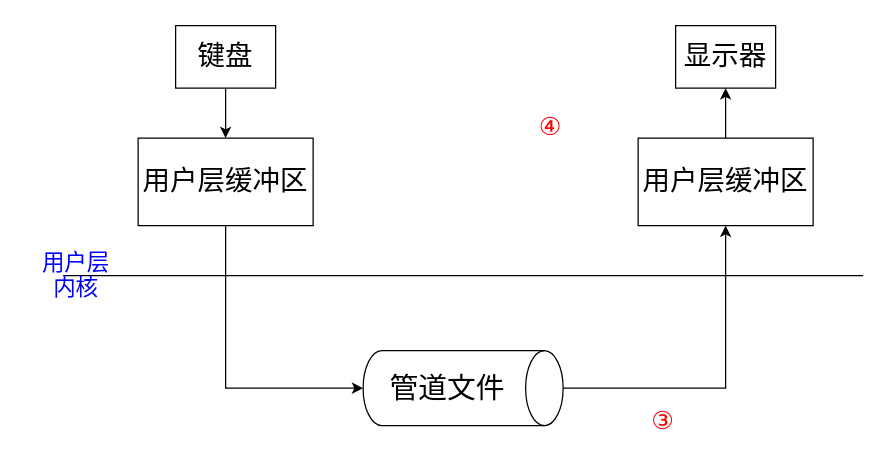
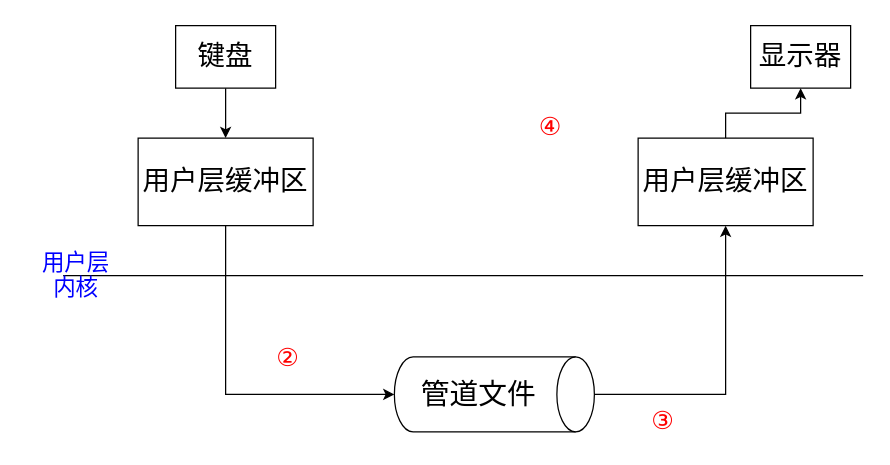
node "显示器": moved (726, 57) -> (801, 57)
node "②": added
node "管道文件": moved (463, 388) -> (494, 394)
